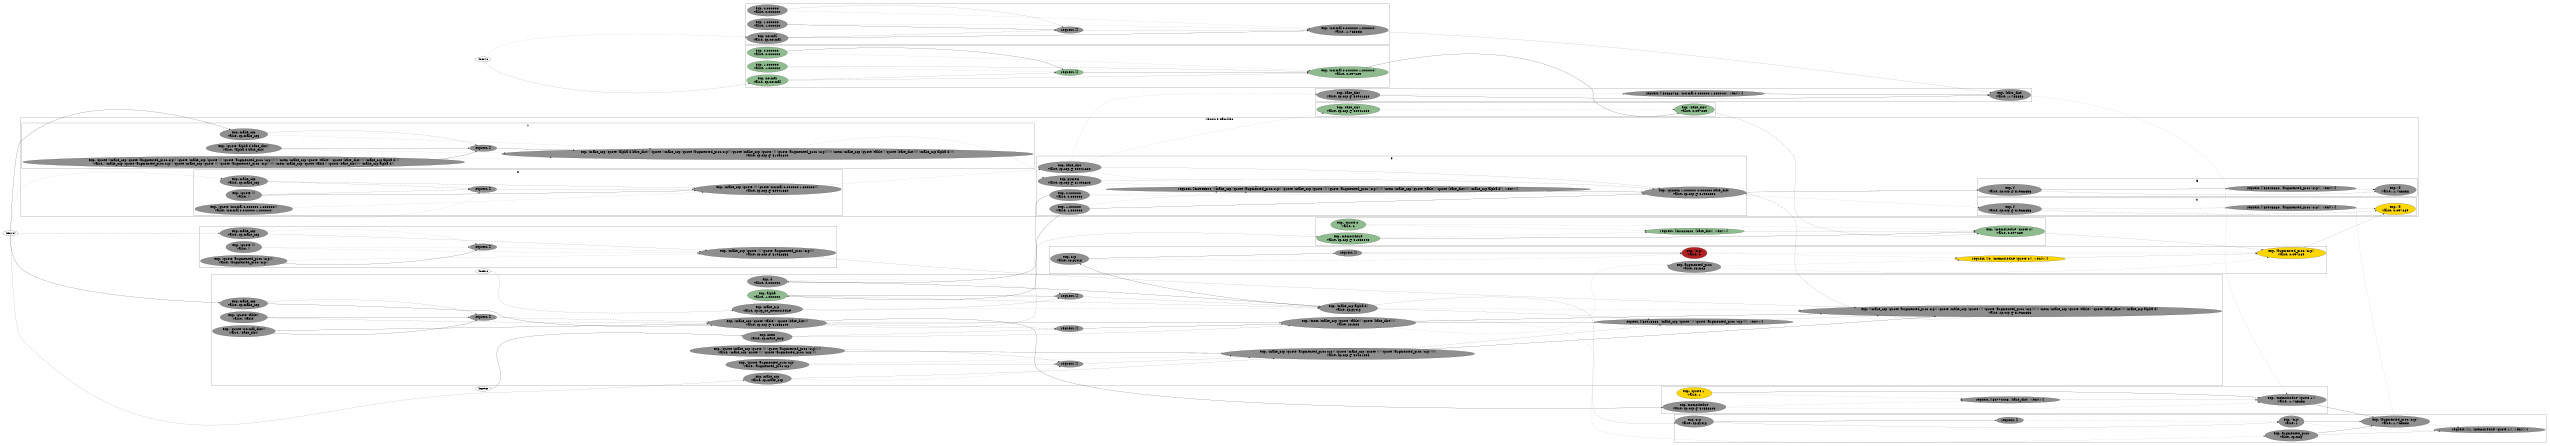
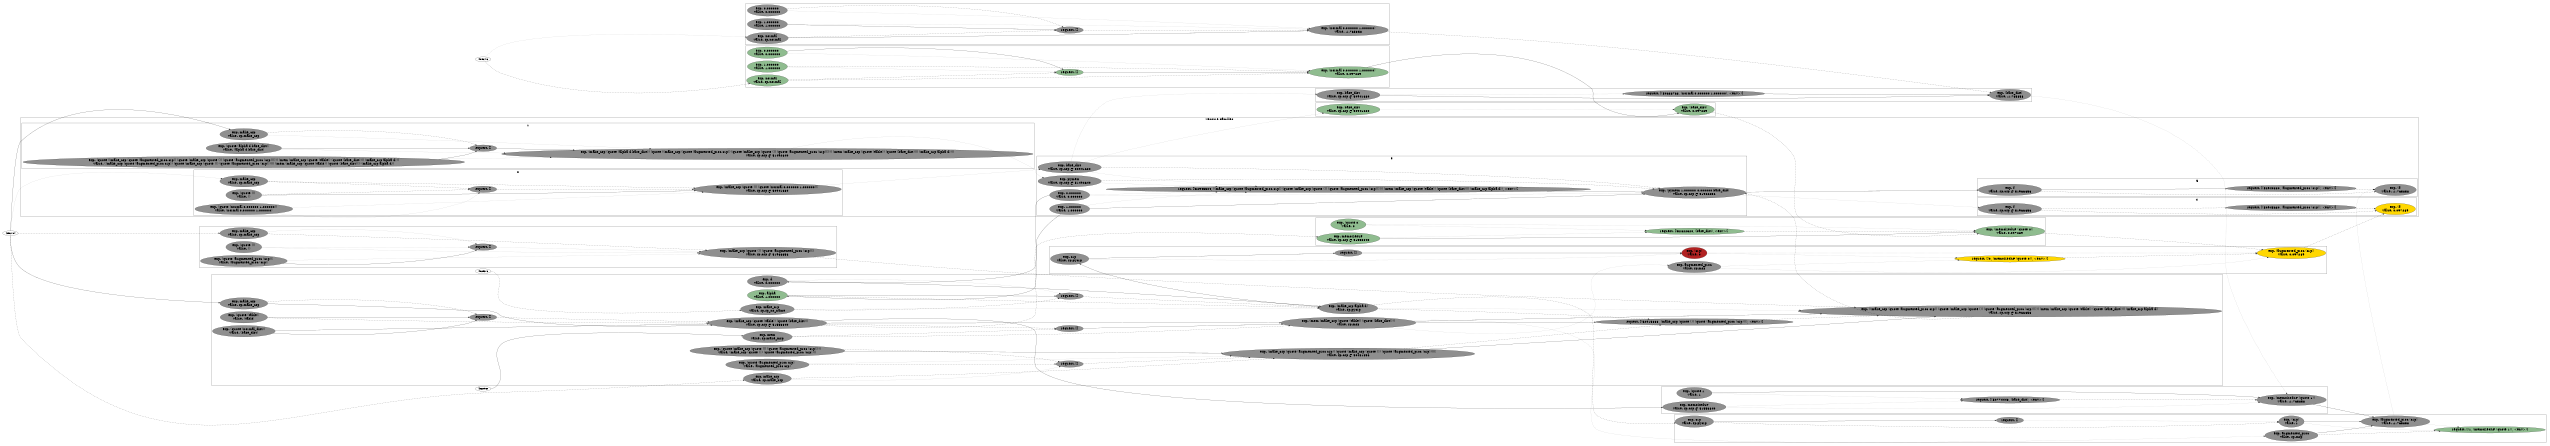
node "exp: make_crp value: sp:sp_no_memoizedSP": label "exp: make_crp value: sp:sp_no_memoizedSP" -> "exp: make_crp value: sp:sp_no_name"
node "exp: (quote 1) value: 1": fillcolor gold -> grey56
node "request: [(1, (memoizedSP (quote 1)), <env>)]": fillcolor grey56 -> darkseagreen
